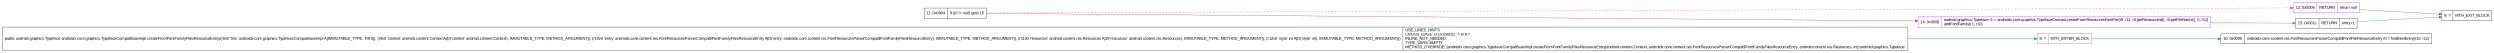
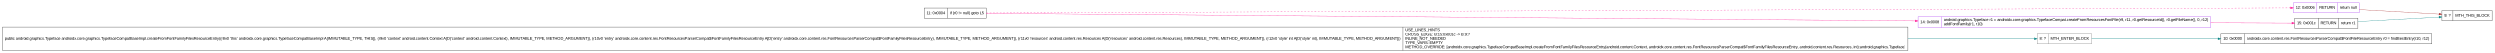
node "9: ?": text "MTH_EXIT_BLOCK" -> "MTH_THIS_BLOCK"
edge "11: 0x0004" -> "14: 0x0008": color brown -> deeppink
node "15: 0x001c": text "entry r1" -> "return r1"
